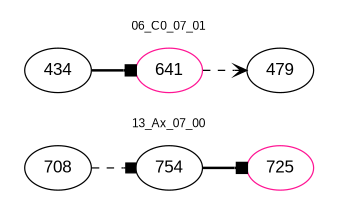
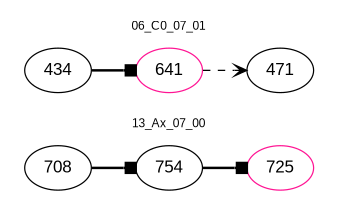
node "479": label "479" -> "471"
edge "708" -> "754": style dashed -> bold
